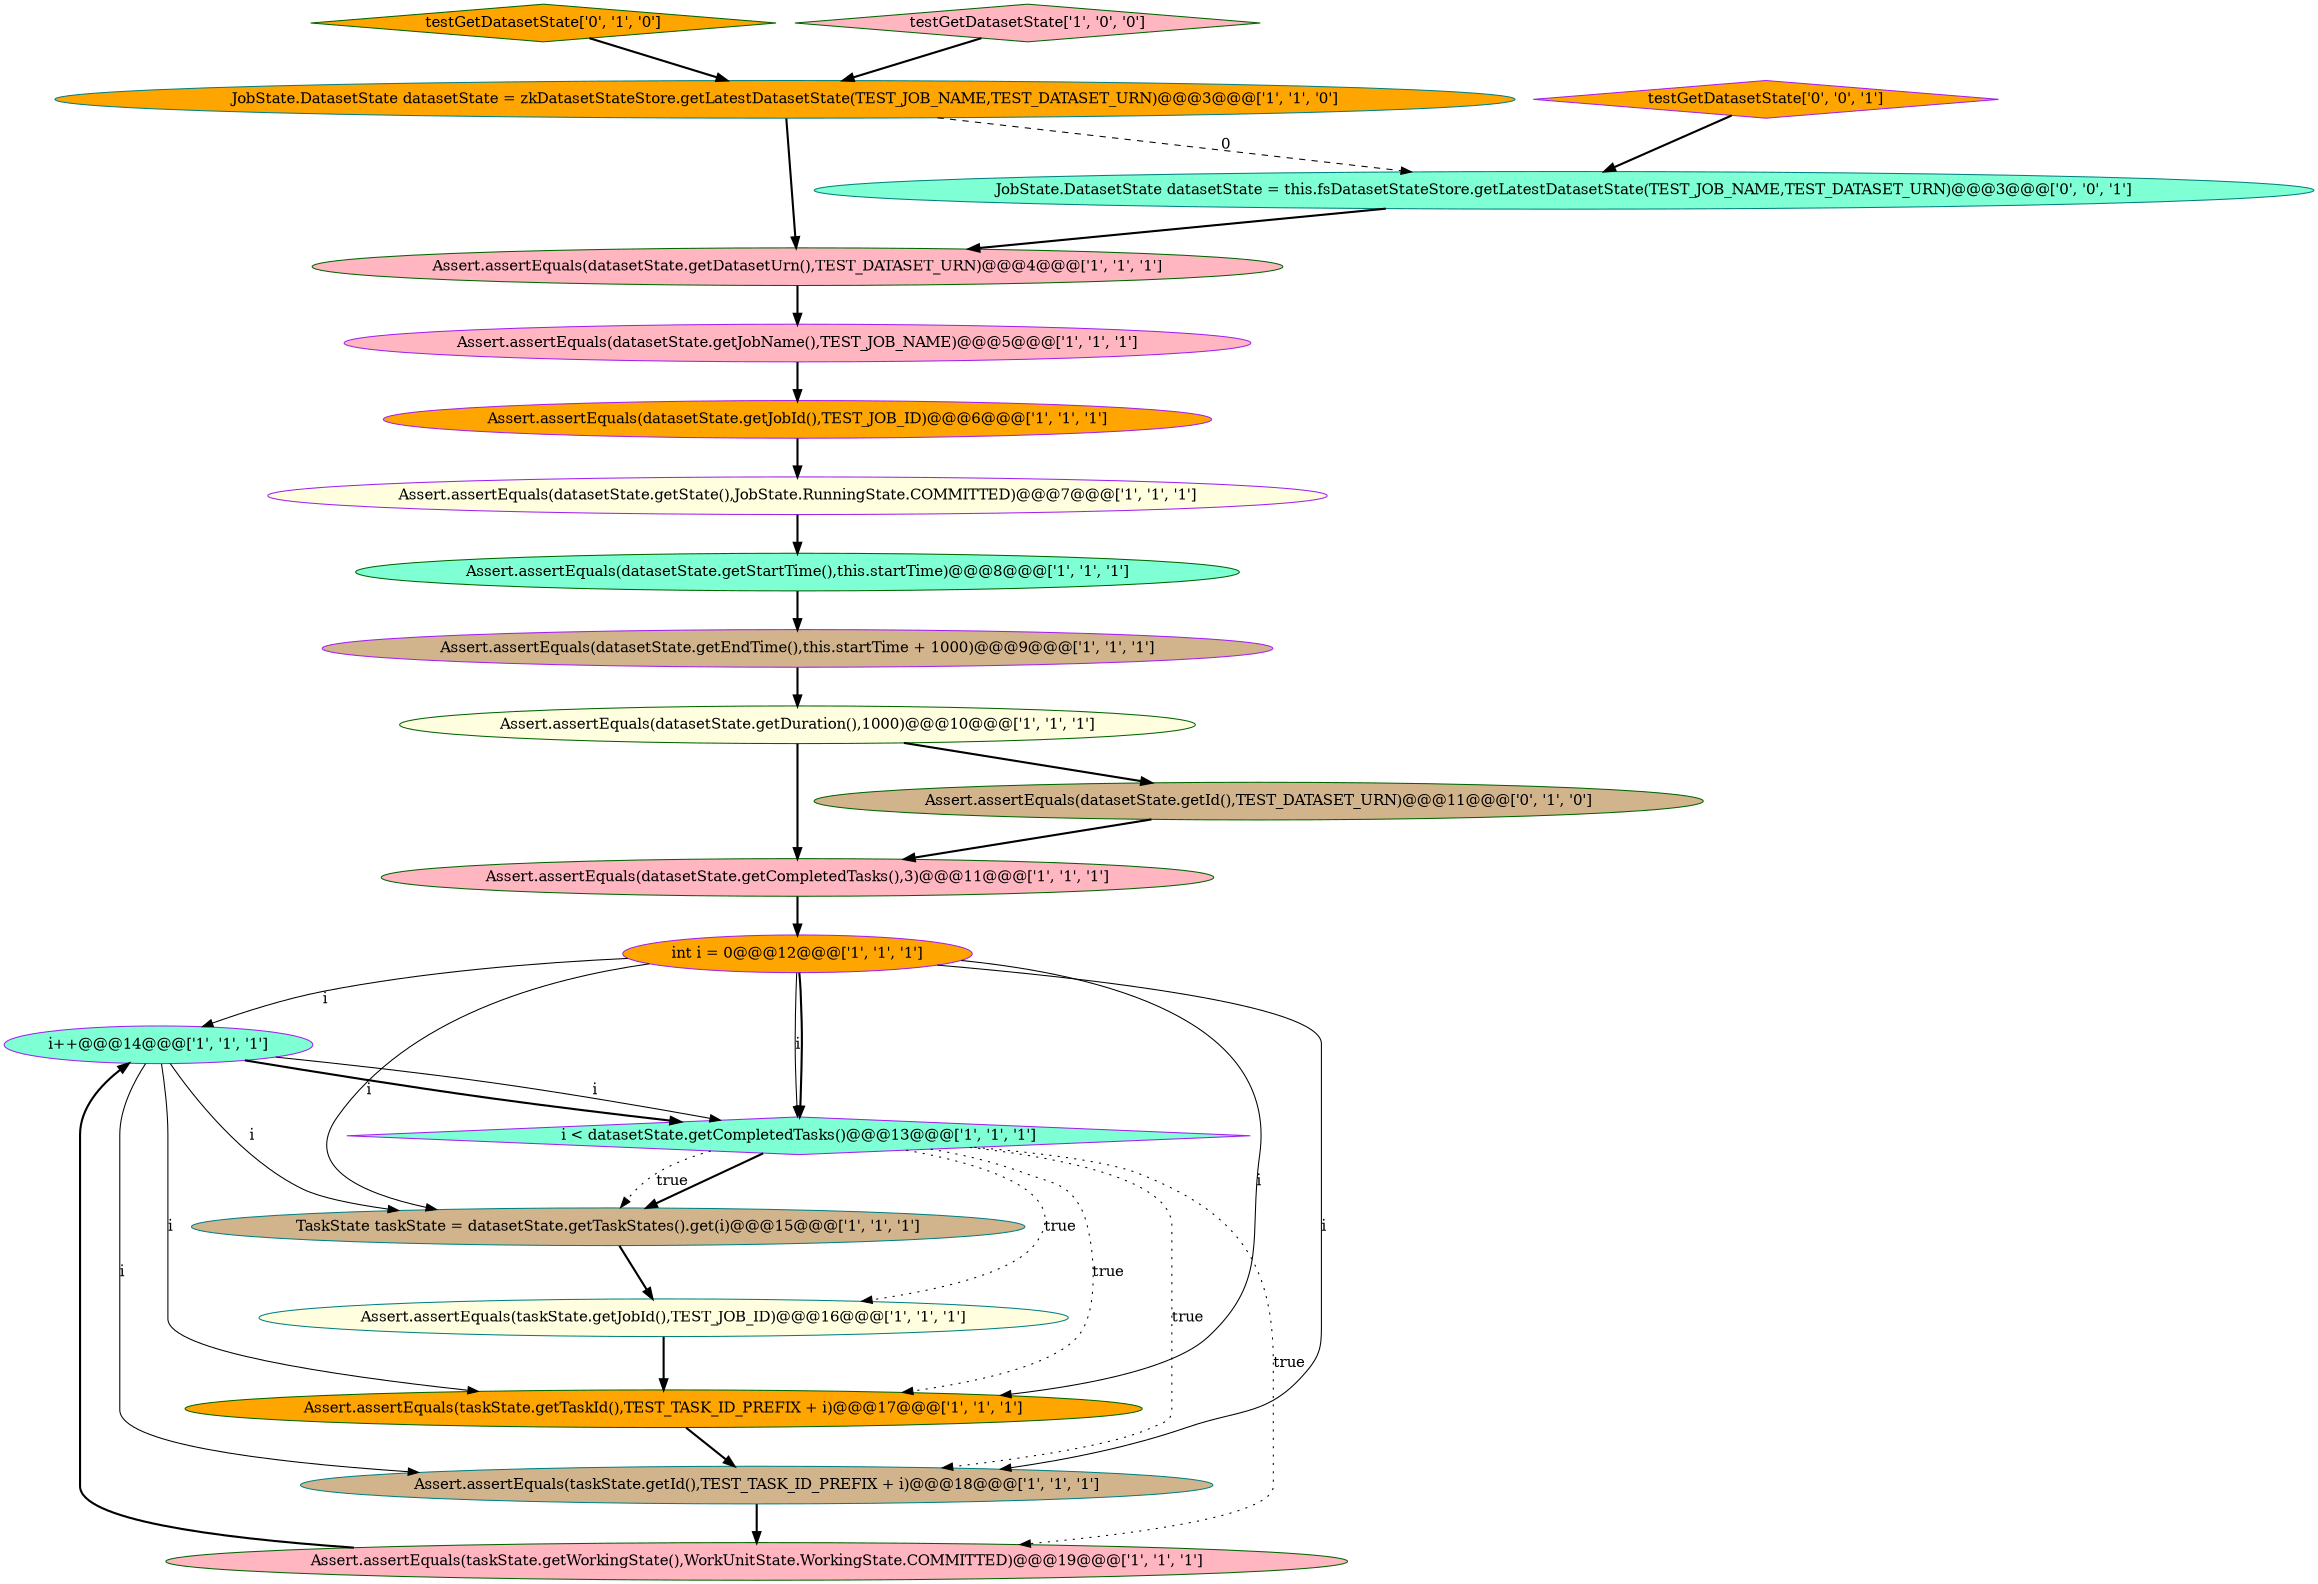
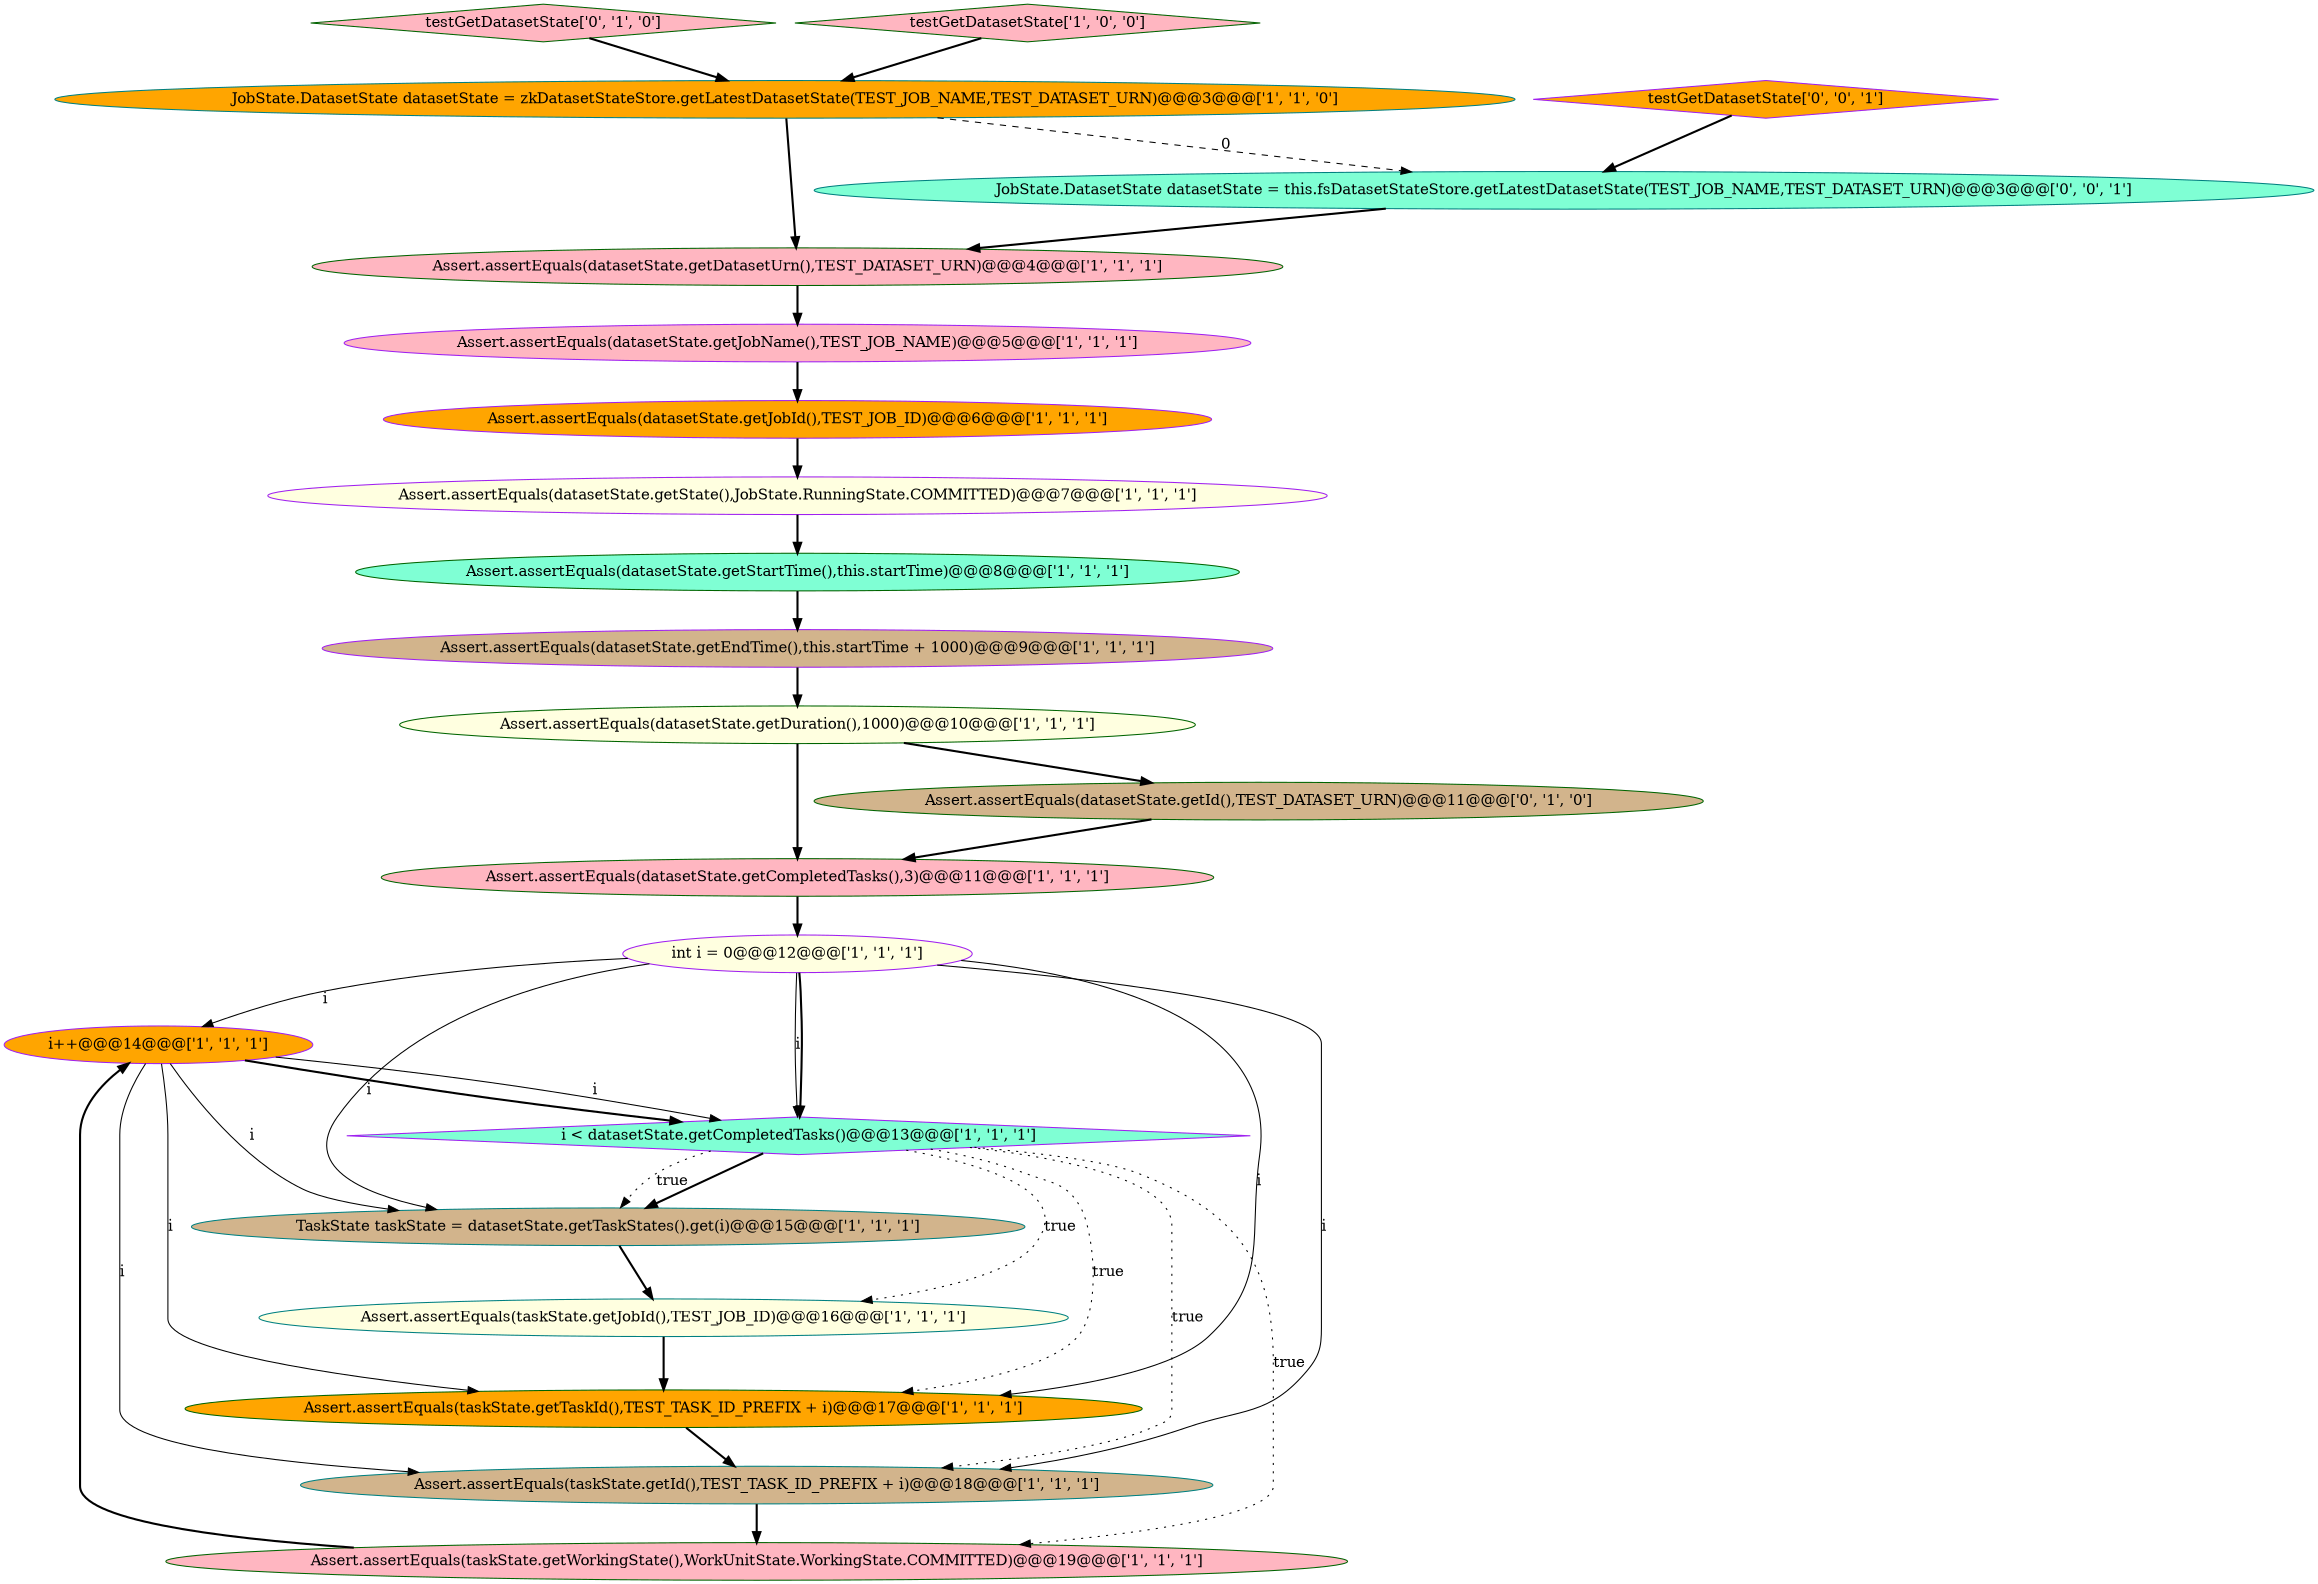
node "testGetDatasetState['0', '1', '0']": fillcolor orange -> lightpink
node "int i = 0@@@12@@@['1', '1', '1']": fillcolor orange -> lightyellow
node "i++@@@14@@@['1', '1', '1']": fillcolor aquamarine -> orange
